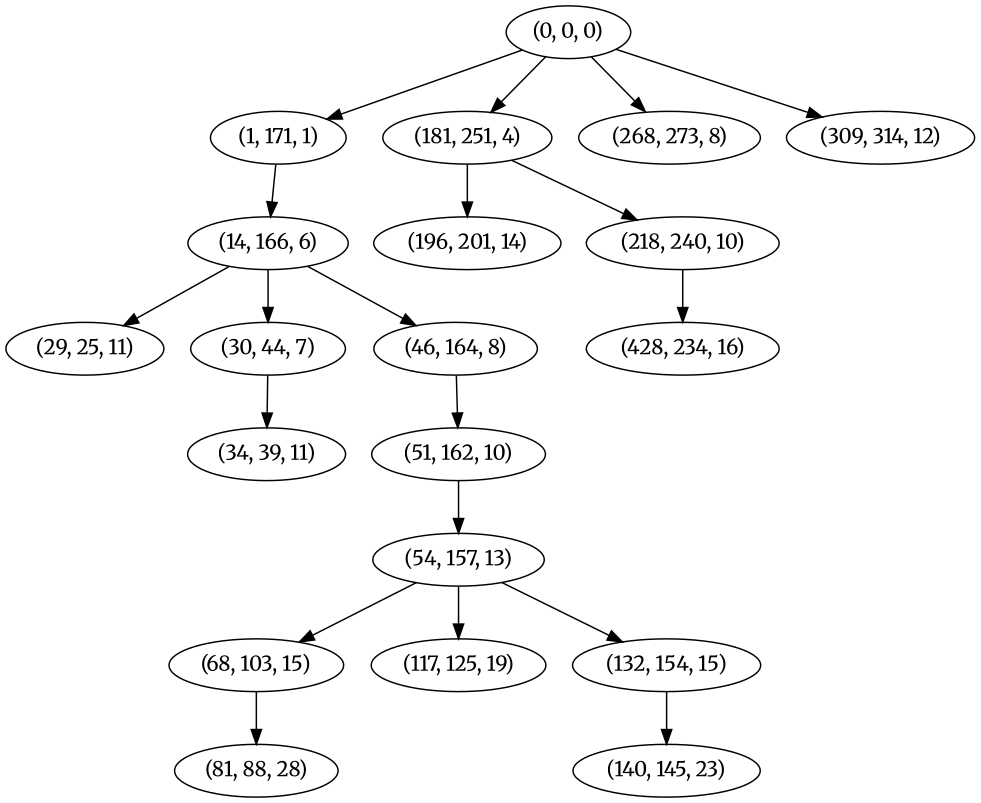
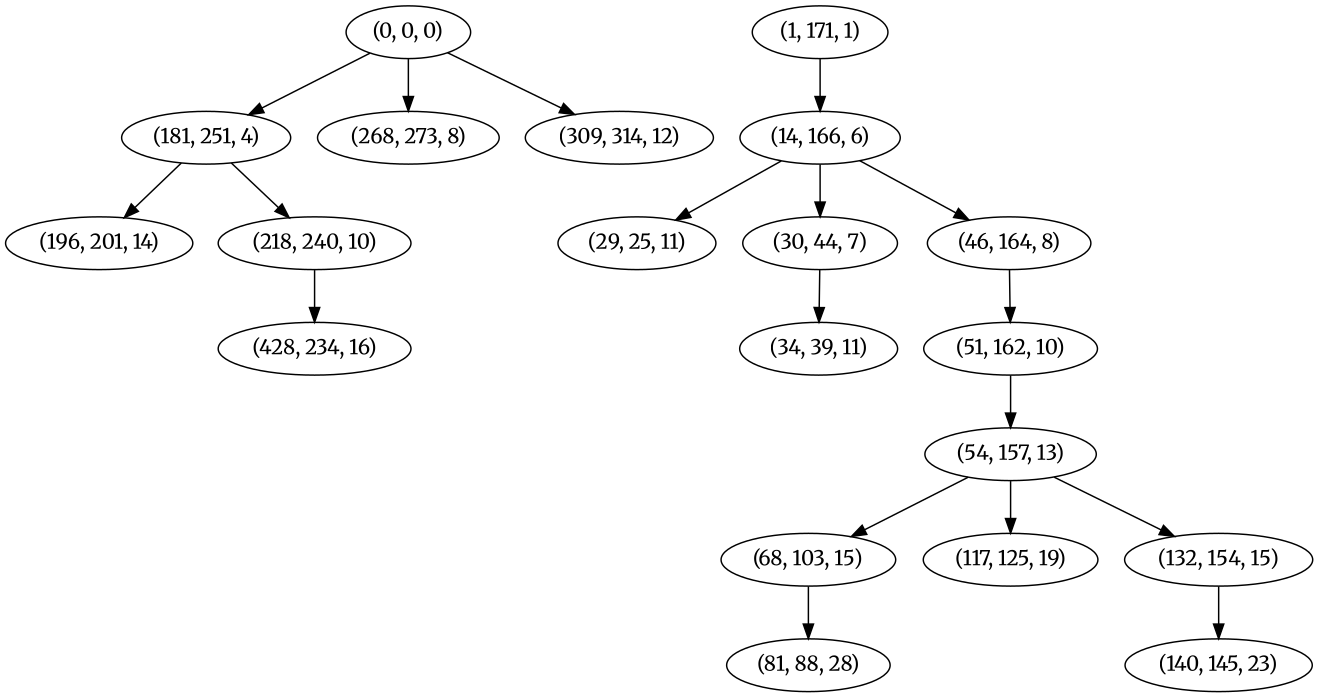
edge "(0, 0, 0)" -> "(1, 171, 1)": removed
